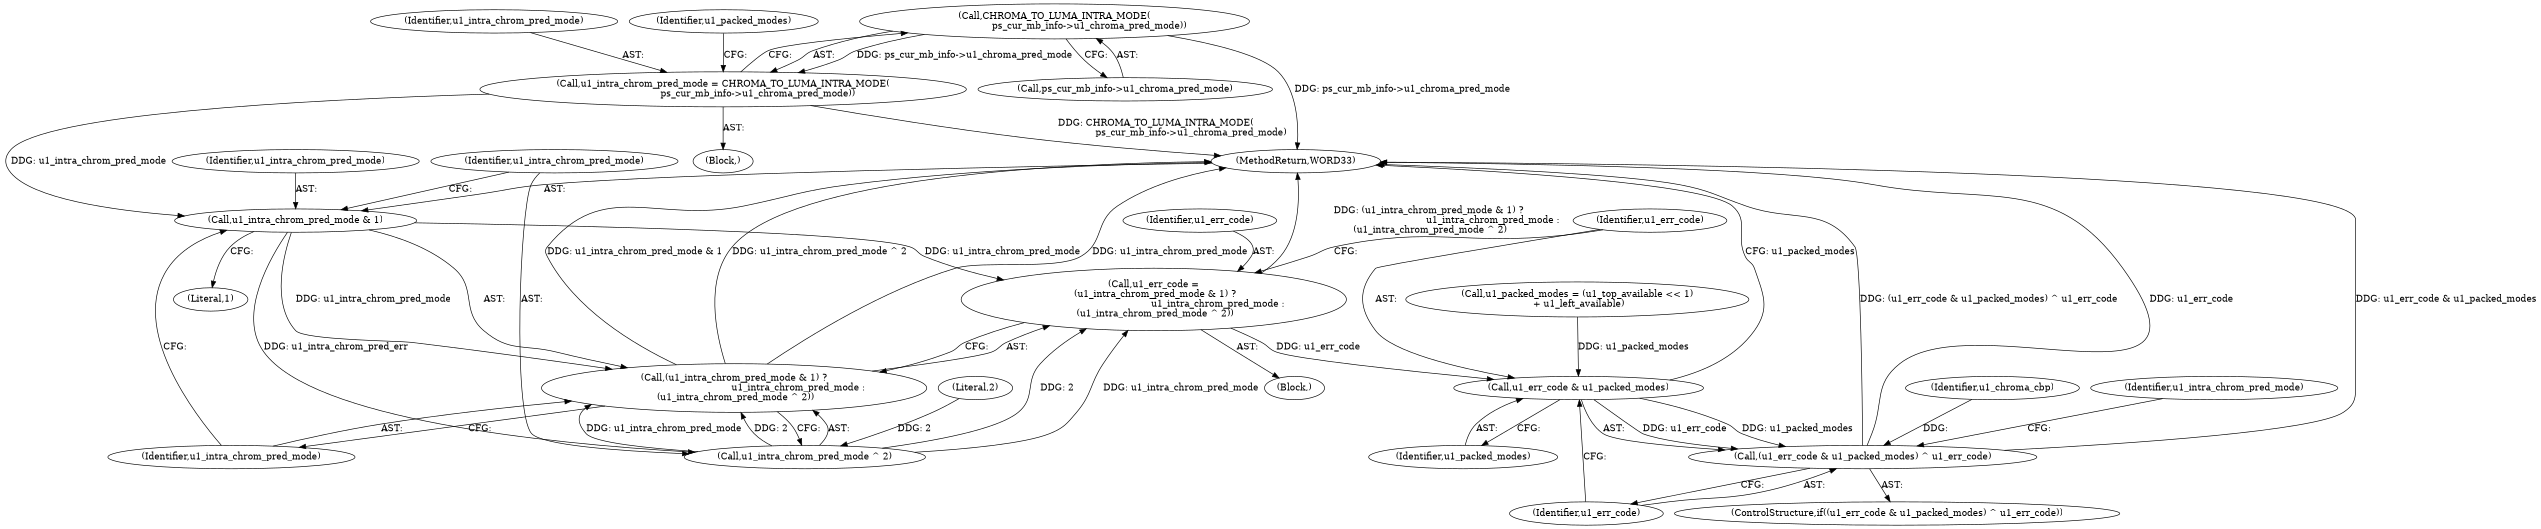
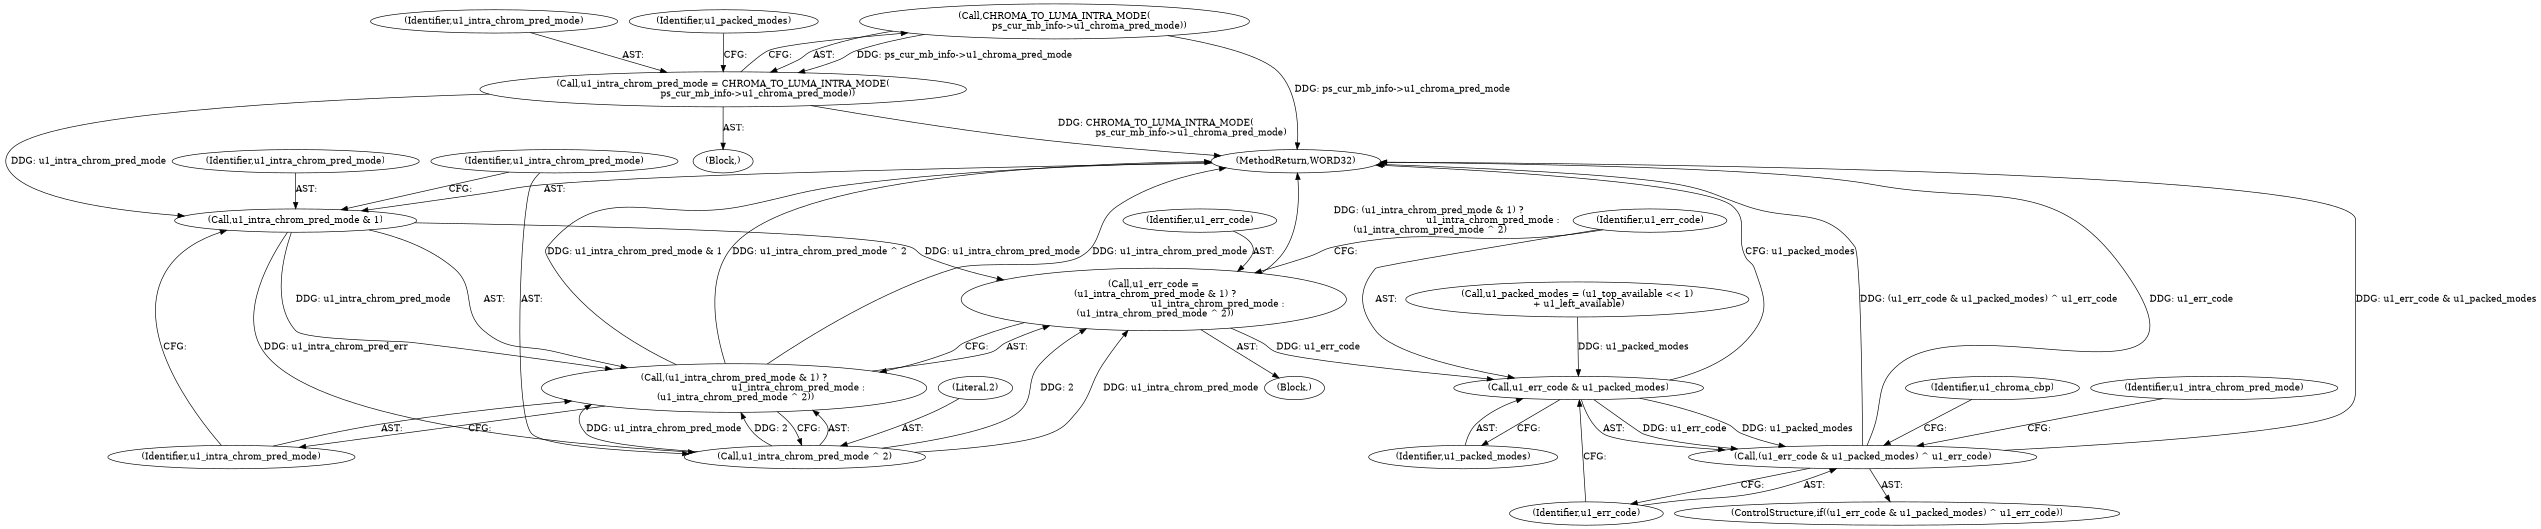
node "(Call,ps_cur_mb_info->u1_chroma_pred_mode)": removed
node "(MethodReturn,WORD33)": label "(MethodReturn,WORD33)" -> "(MethodReturn,WORD32)"
node "(Literal,1)": removed
edge "(Literal,2)" -> "(Call,u1_intra_chrom_pred_mode ^ 2)": label "DDG: 2" -> "AST: "
edge "(Identifier,u1_chroma_cbp)" -> "(Call,(u1_err_code & u1_packed_modes) ^ u1_err_code)": label "DDG: " -> "CFG: "
